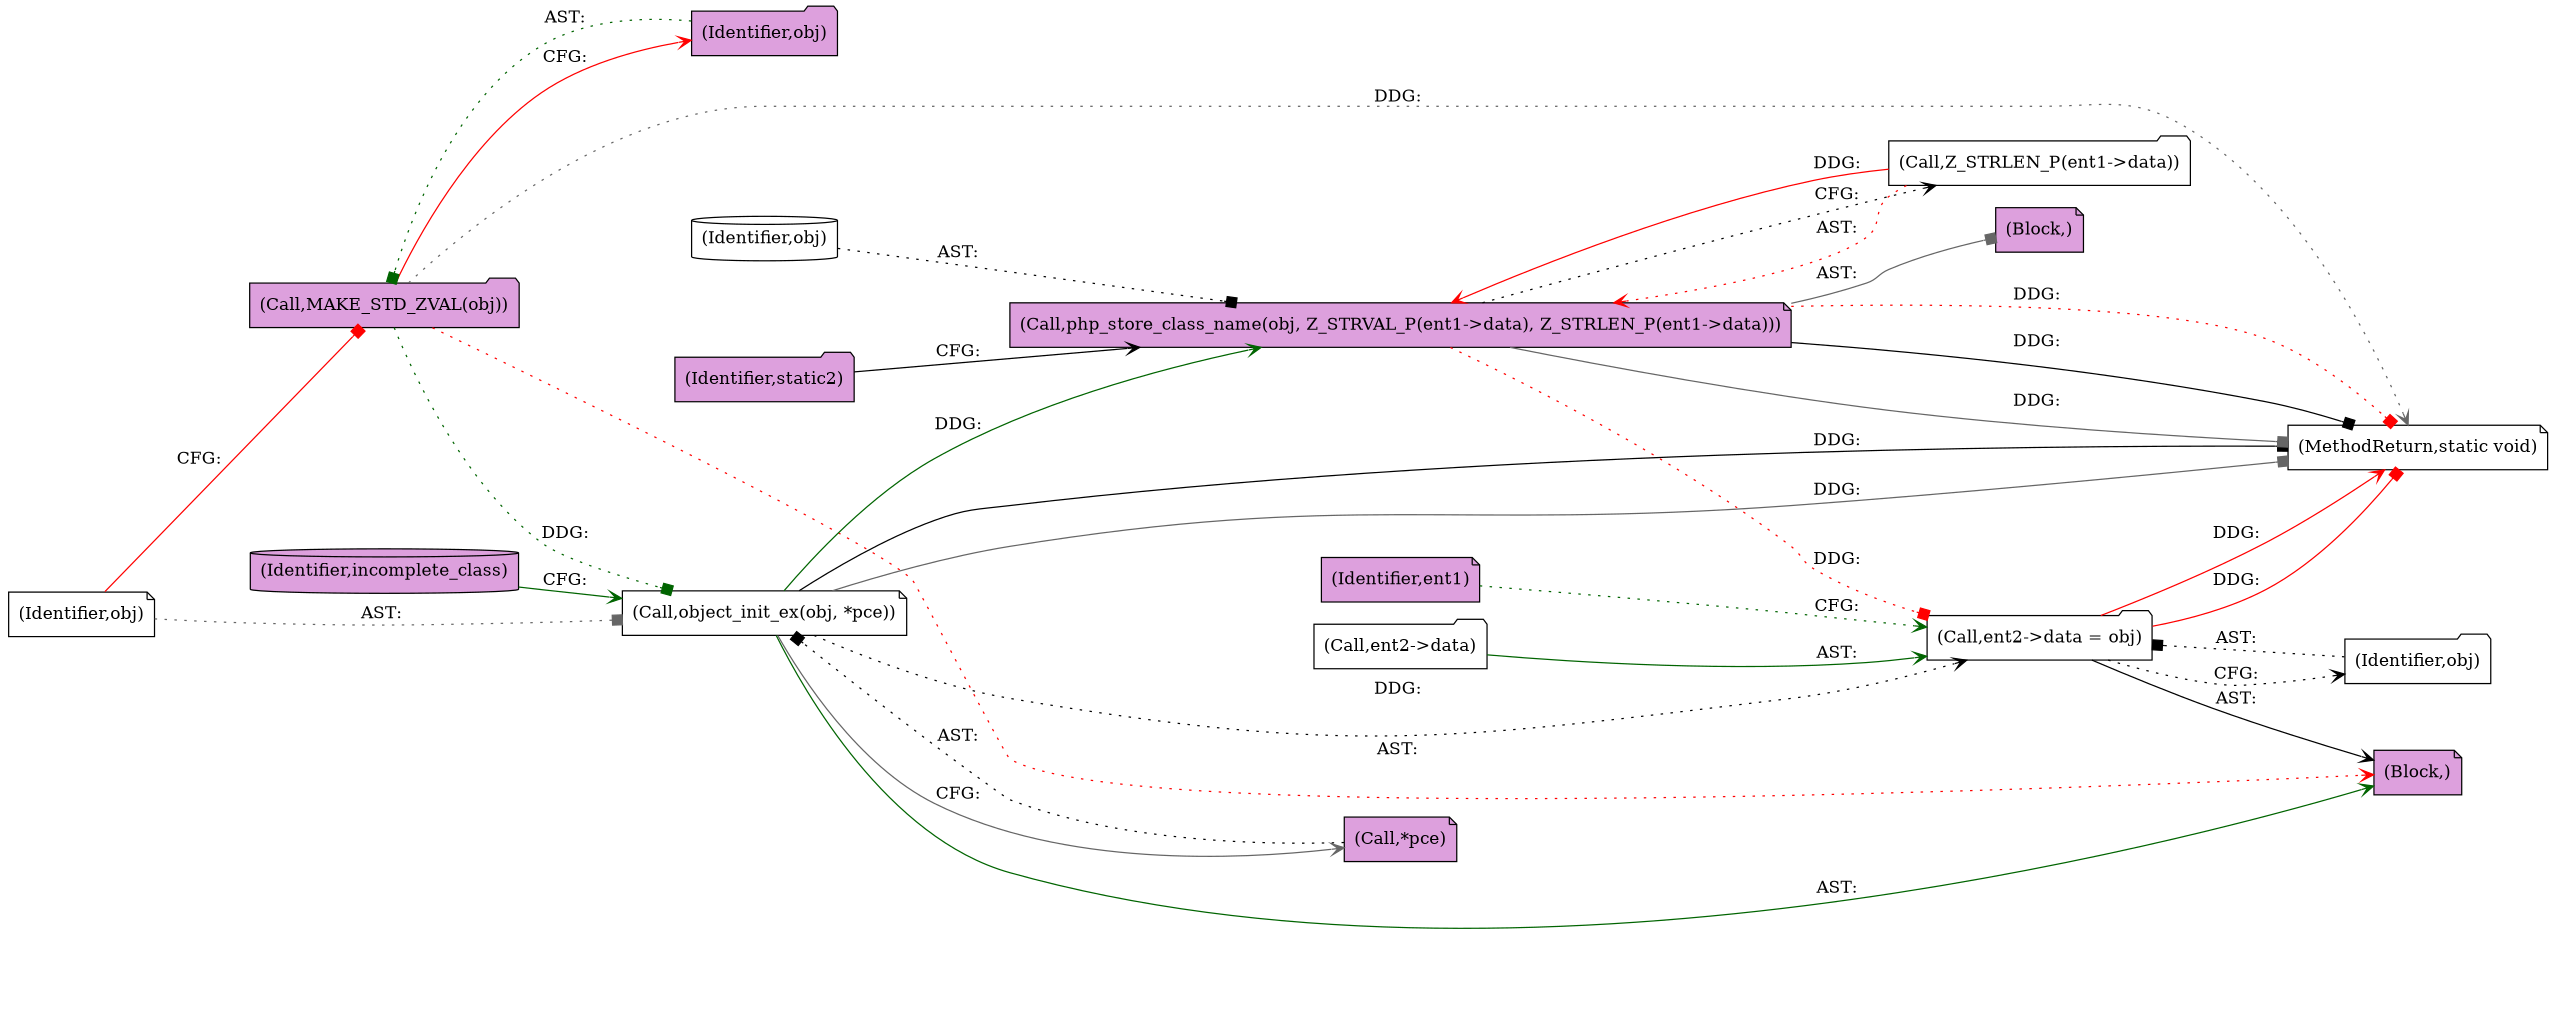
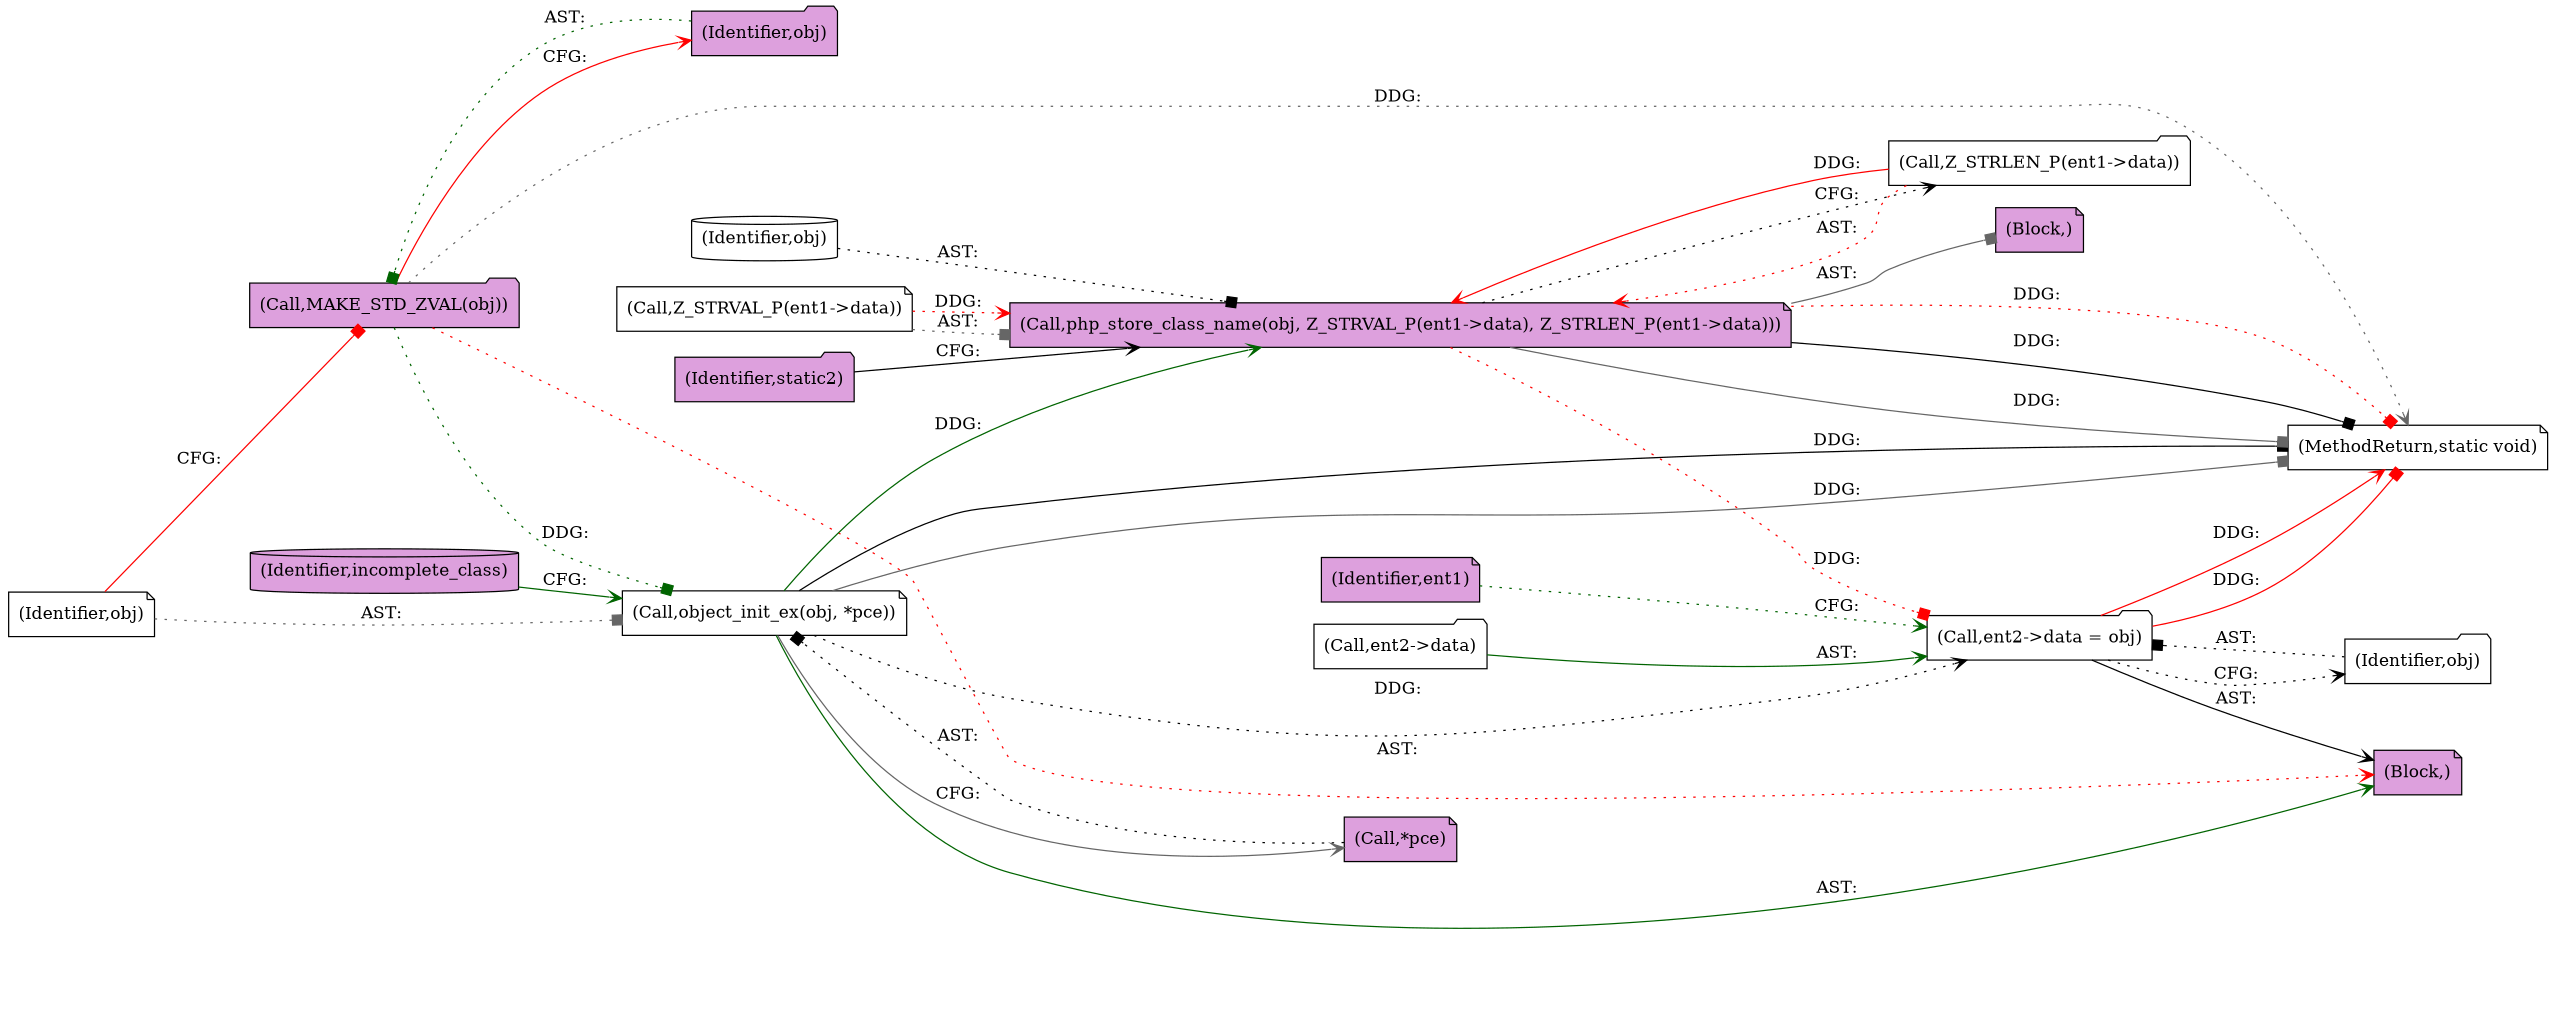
node "(Call,Z_STRVAL_P(ent1->data))": added
